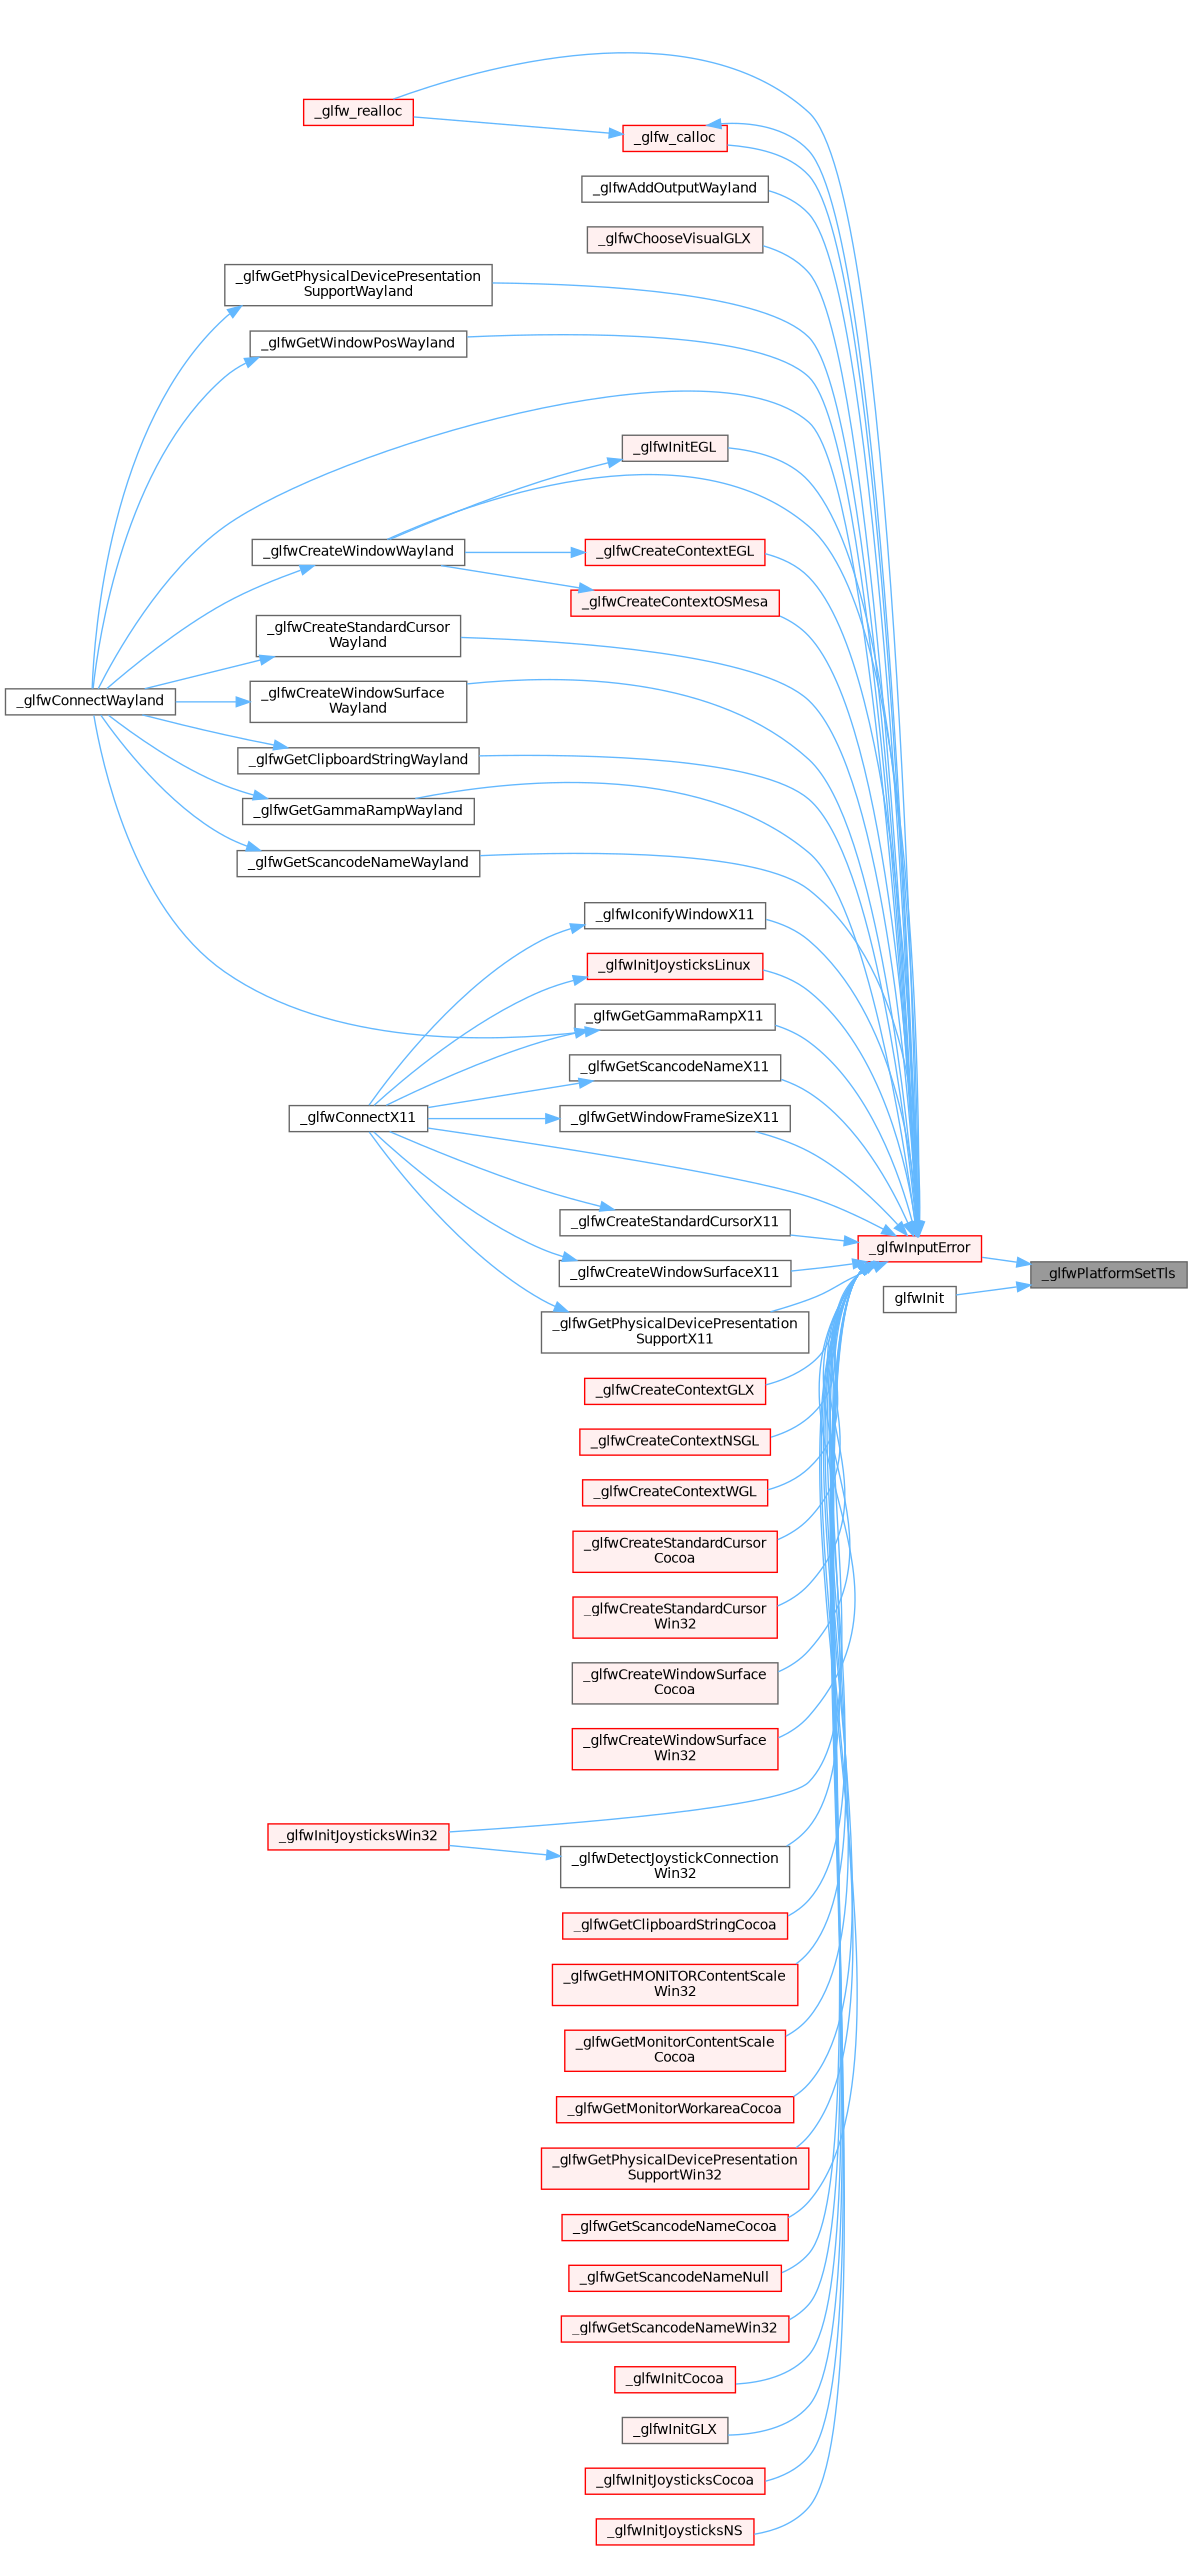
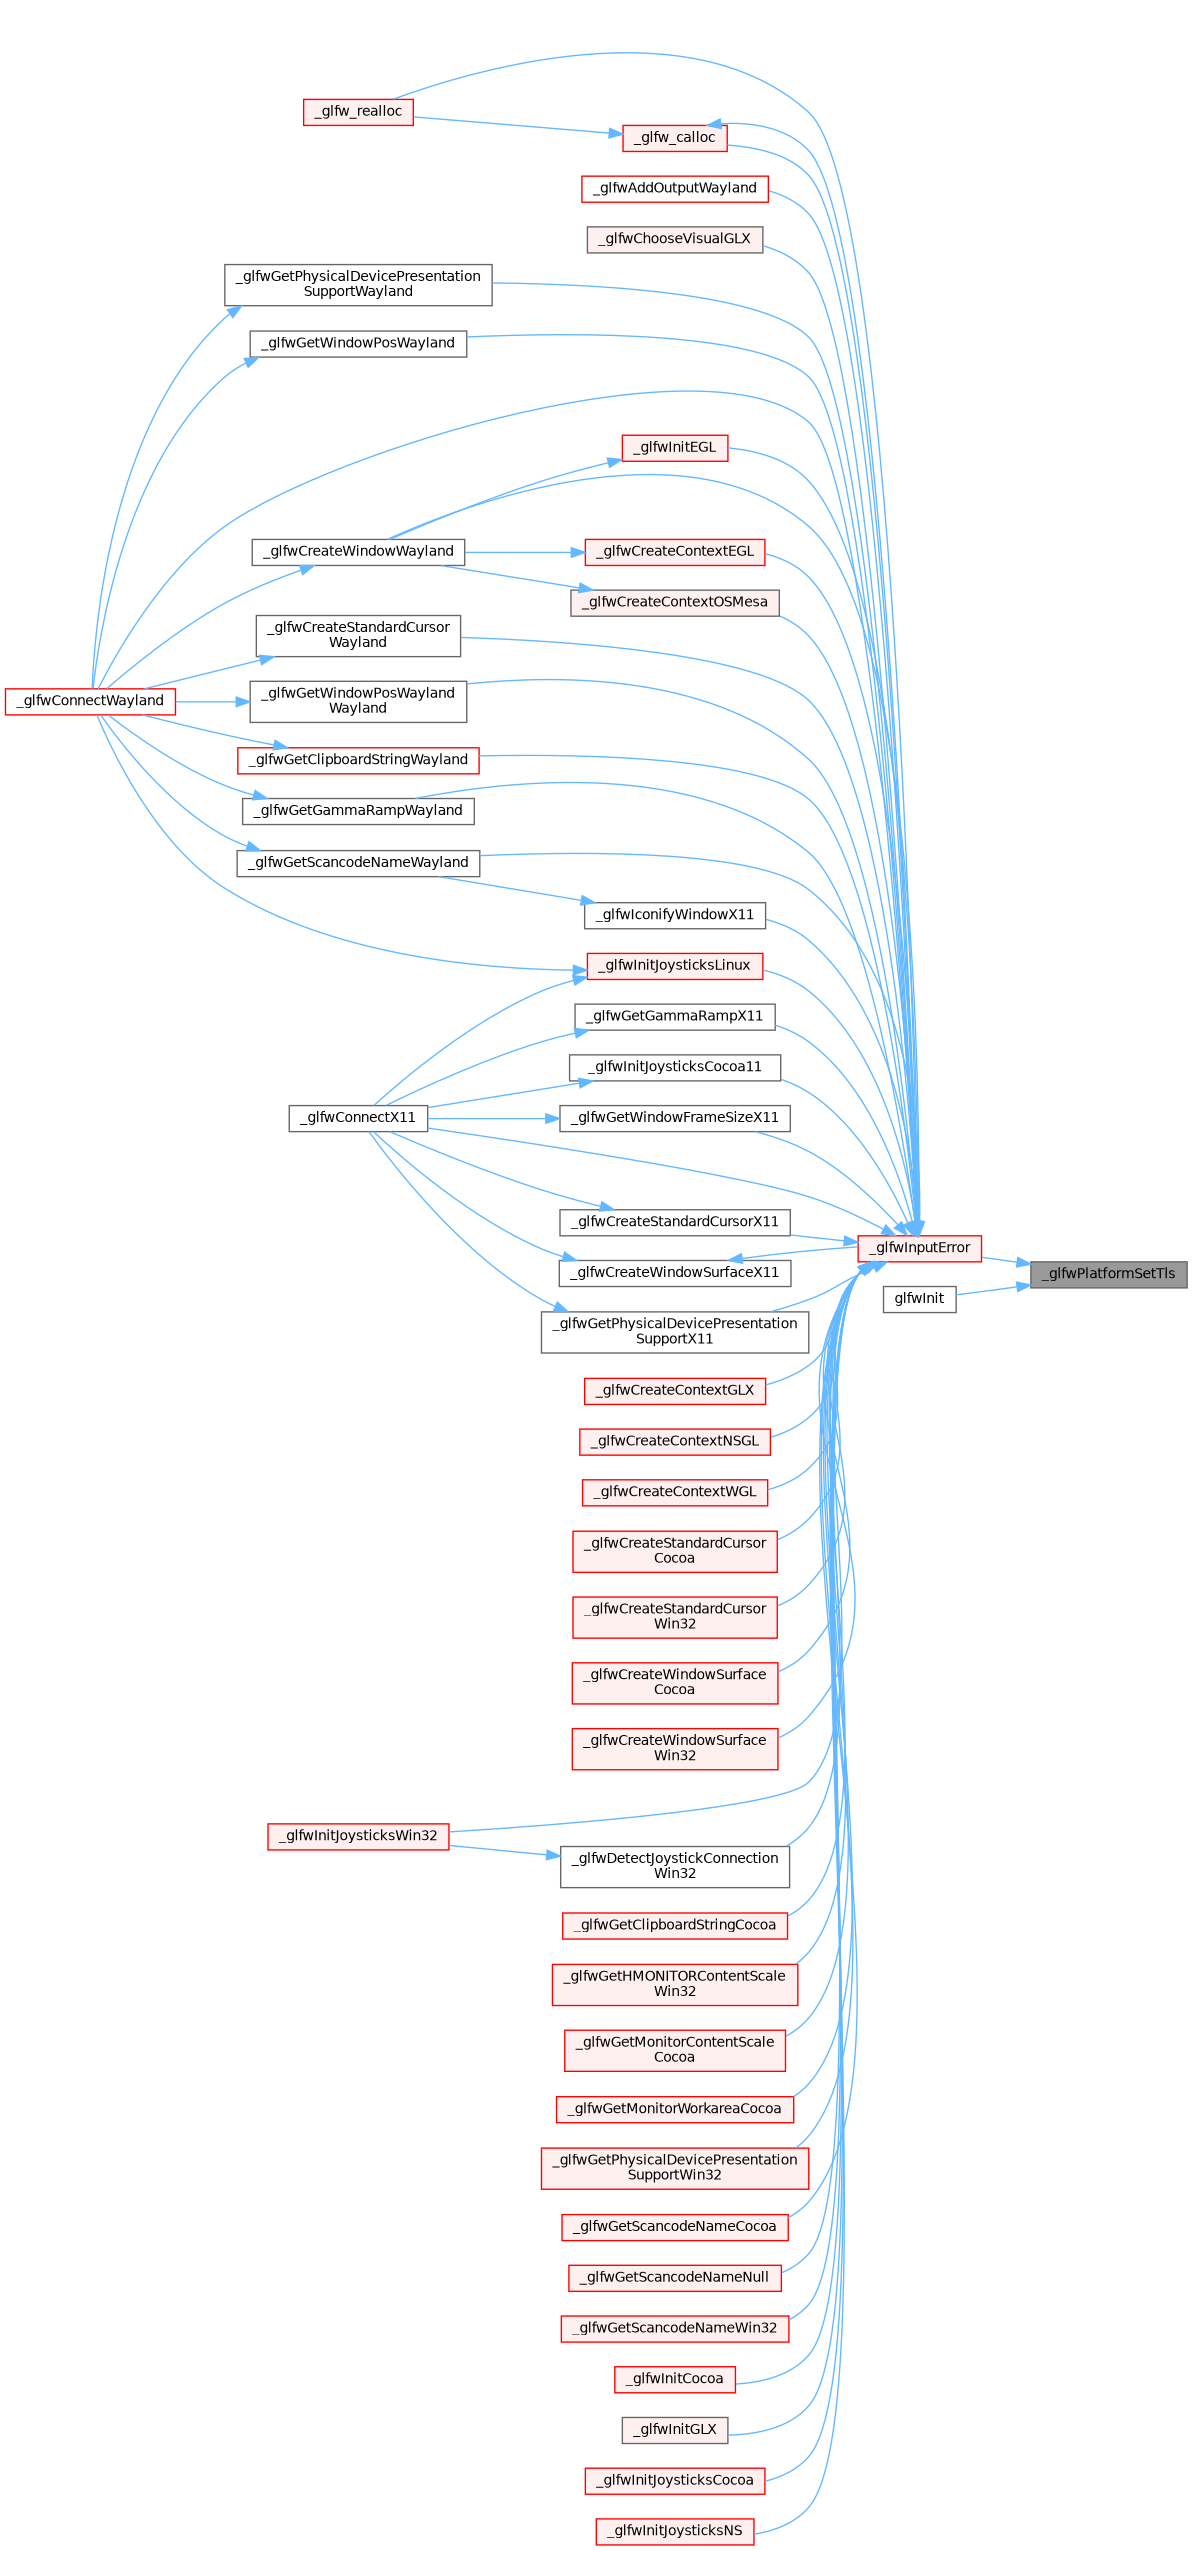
node "_glfwAddOutputWayland": color grey40 -> red
node "_glfwInitEGL": color grey40 -> red
node "_glfwCreateContextOSMesa": color red -> grey40
node "_glfwConnectWayland": color grey40 -> red
node "_glfwCreateWindowSurface Wayland": label "_glfwCreateWindowSurface Wayland" -> "_glfwGetWindowPosWayland Wayland"
node "_glfwGetClipboardStringWayland": color grey40 -> red
edge "_glfwConnectWayland" -> "_glfwGetGammaRampX11": now "_glfwConnectWayland" -> "_glfwInitJoysticksLinux"
edge "_glfwConnectX11" -> "_glfwIconifyWindowX11": now "_glfwGetScancodeNameWayland" -> "_glfwIconifyWindowX11"
node "_glfwGetScancodeNameX11": label "_glfwGetScancodeNameX11" -> "_glfwInitJoysticksCocoa11"
edge "_glfwCreateWindowSurfaceX11" -> "_glfwInputError": reversed
node "_glfwCreateWindowSurface Cocoa": color grey40 -> red
